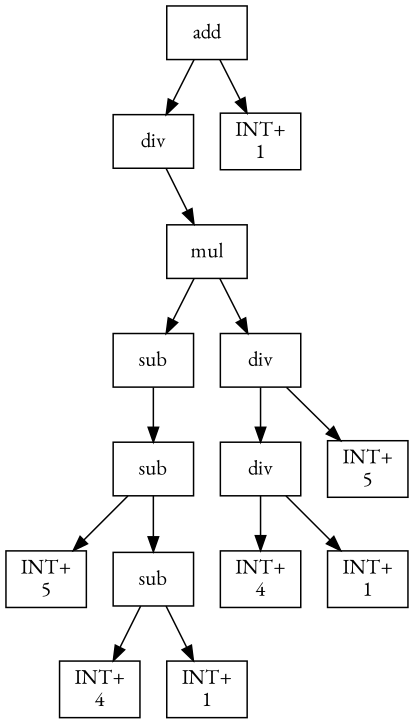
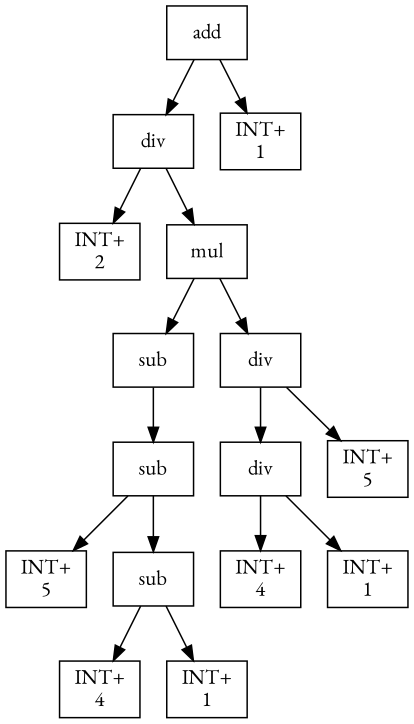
node "INT+ 2": added
